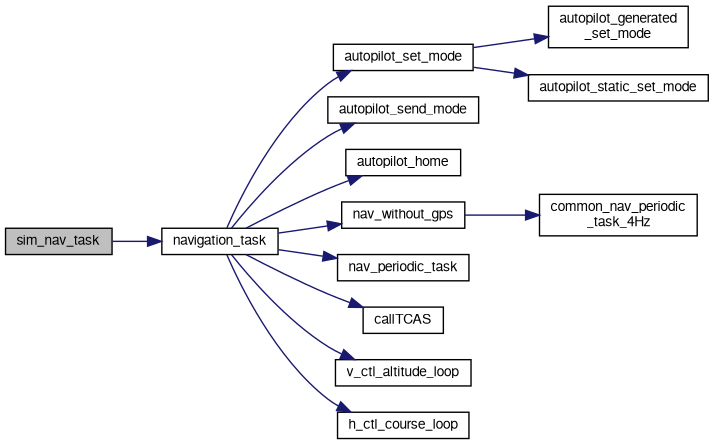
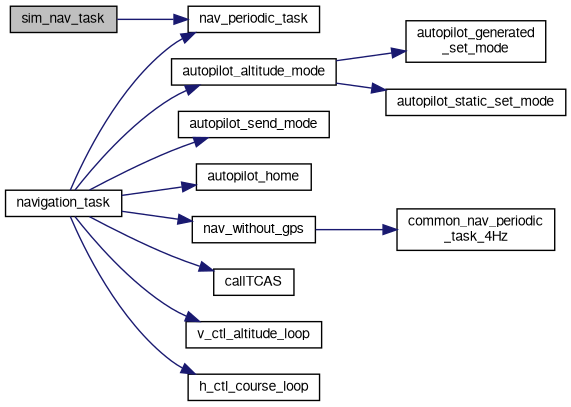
node "autopilot_set_mode": label "autopilot_set_mode" -> "autopilot_altitude_mode"
edge "sim_nav_task" -> "navigation_task": now "sim_nav_task" -> "nav_periodic_task"
